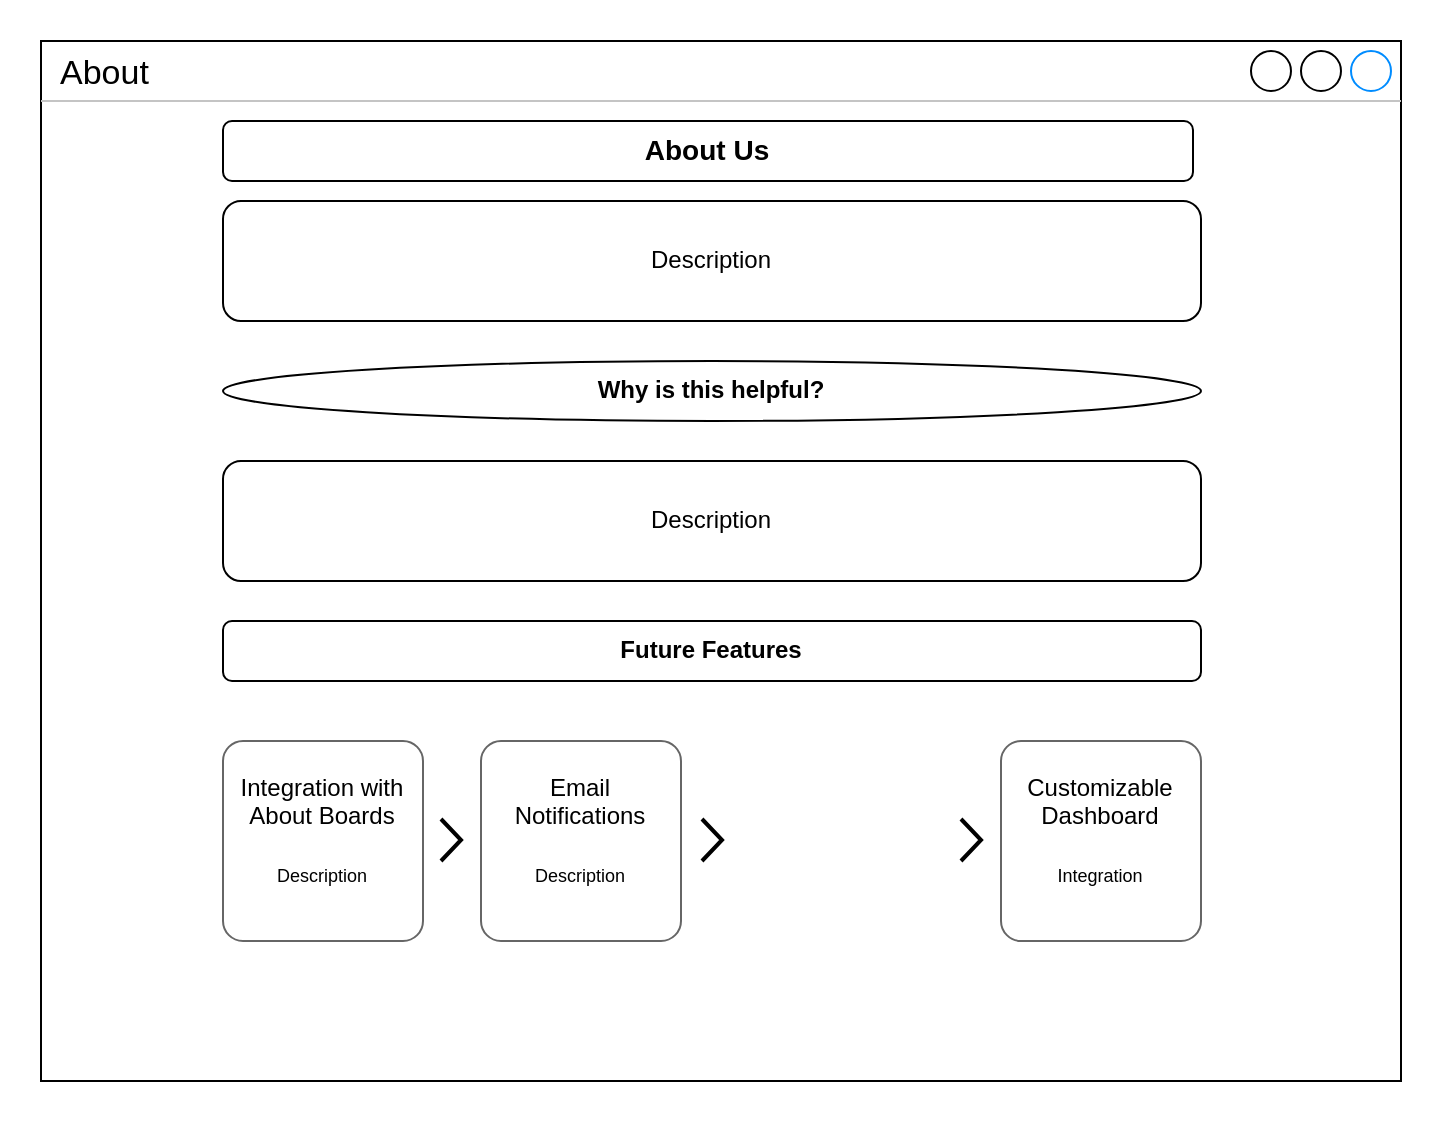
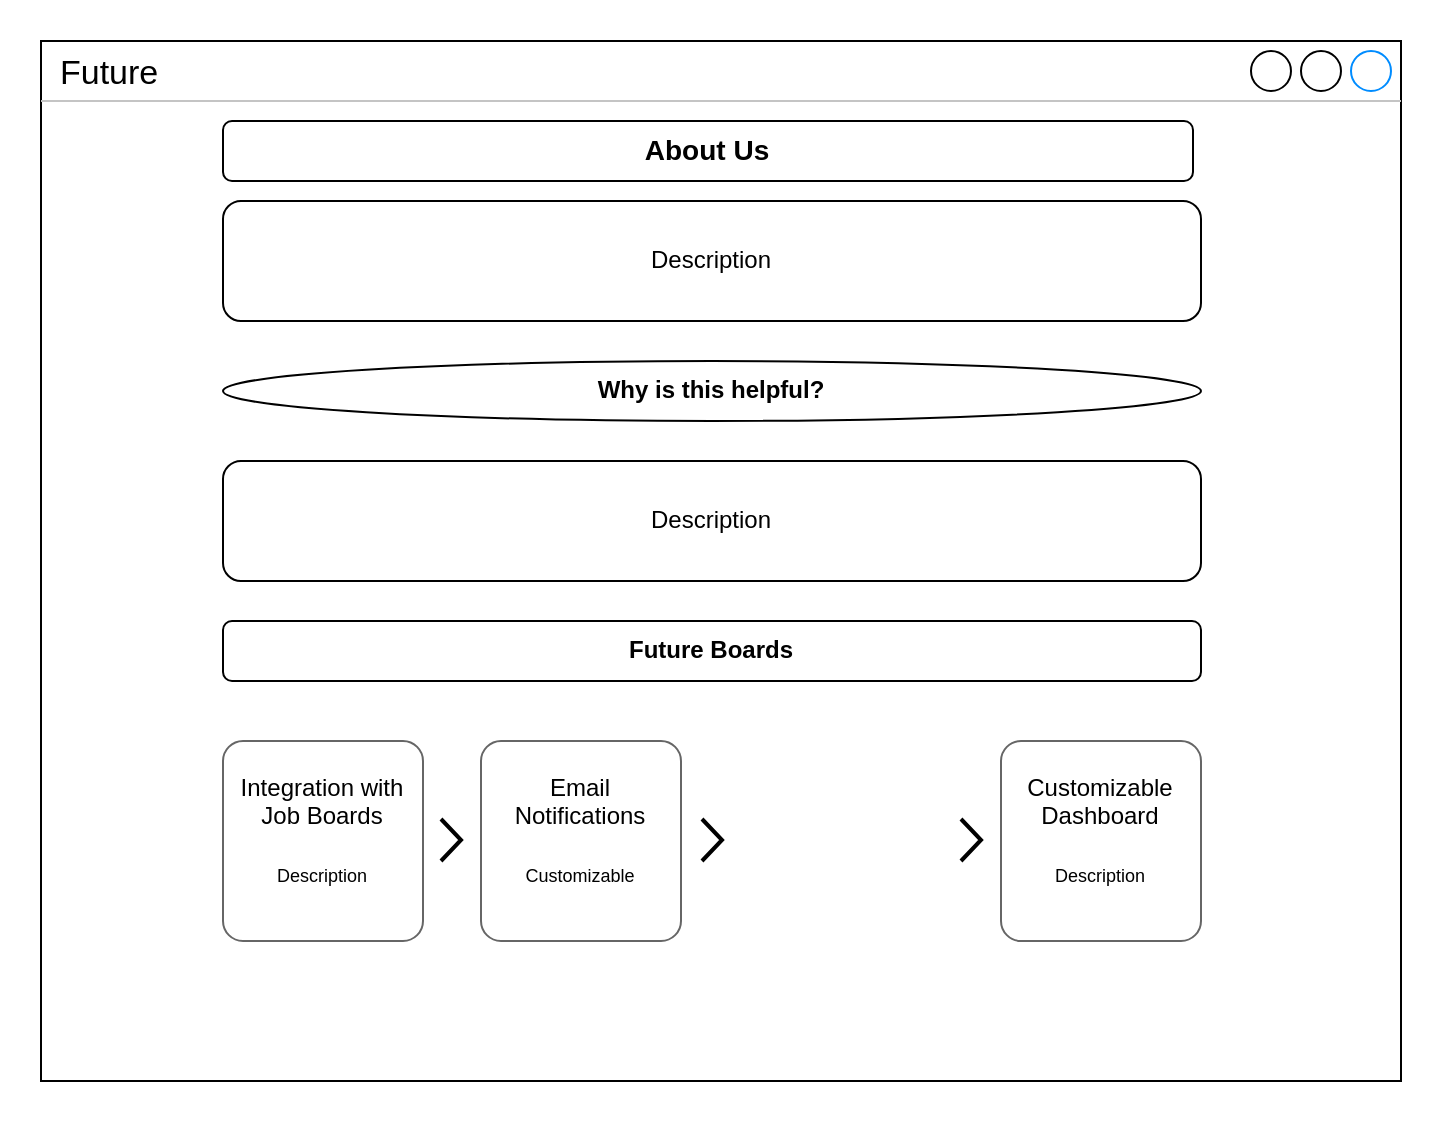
node "About": label "About" -> "Future"
node "Future Features": label "Future Features" -> "Future Boards"
node "Integration with About Boards Description": label "Integration with About Boards Description" -> "Integration with Job Boards Description"
node "Email Notifications Description": label "Email Notifications Description" -> "Email Notifications Customizable"
node "Customizable Dashboard Integration": label "Customizable Dashboard Integration" -> "Customizable Dashboard Description"
